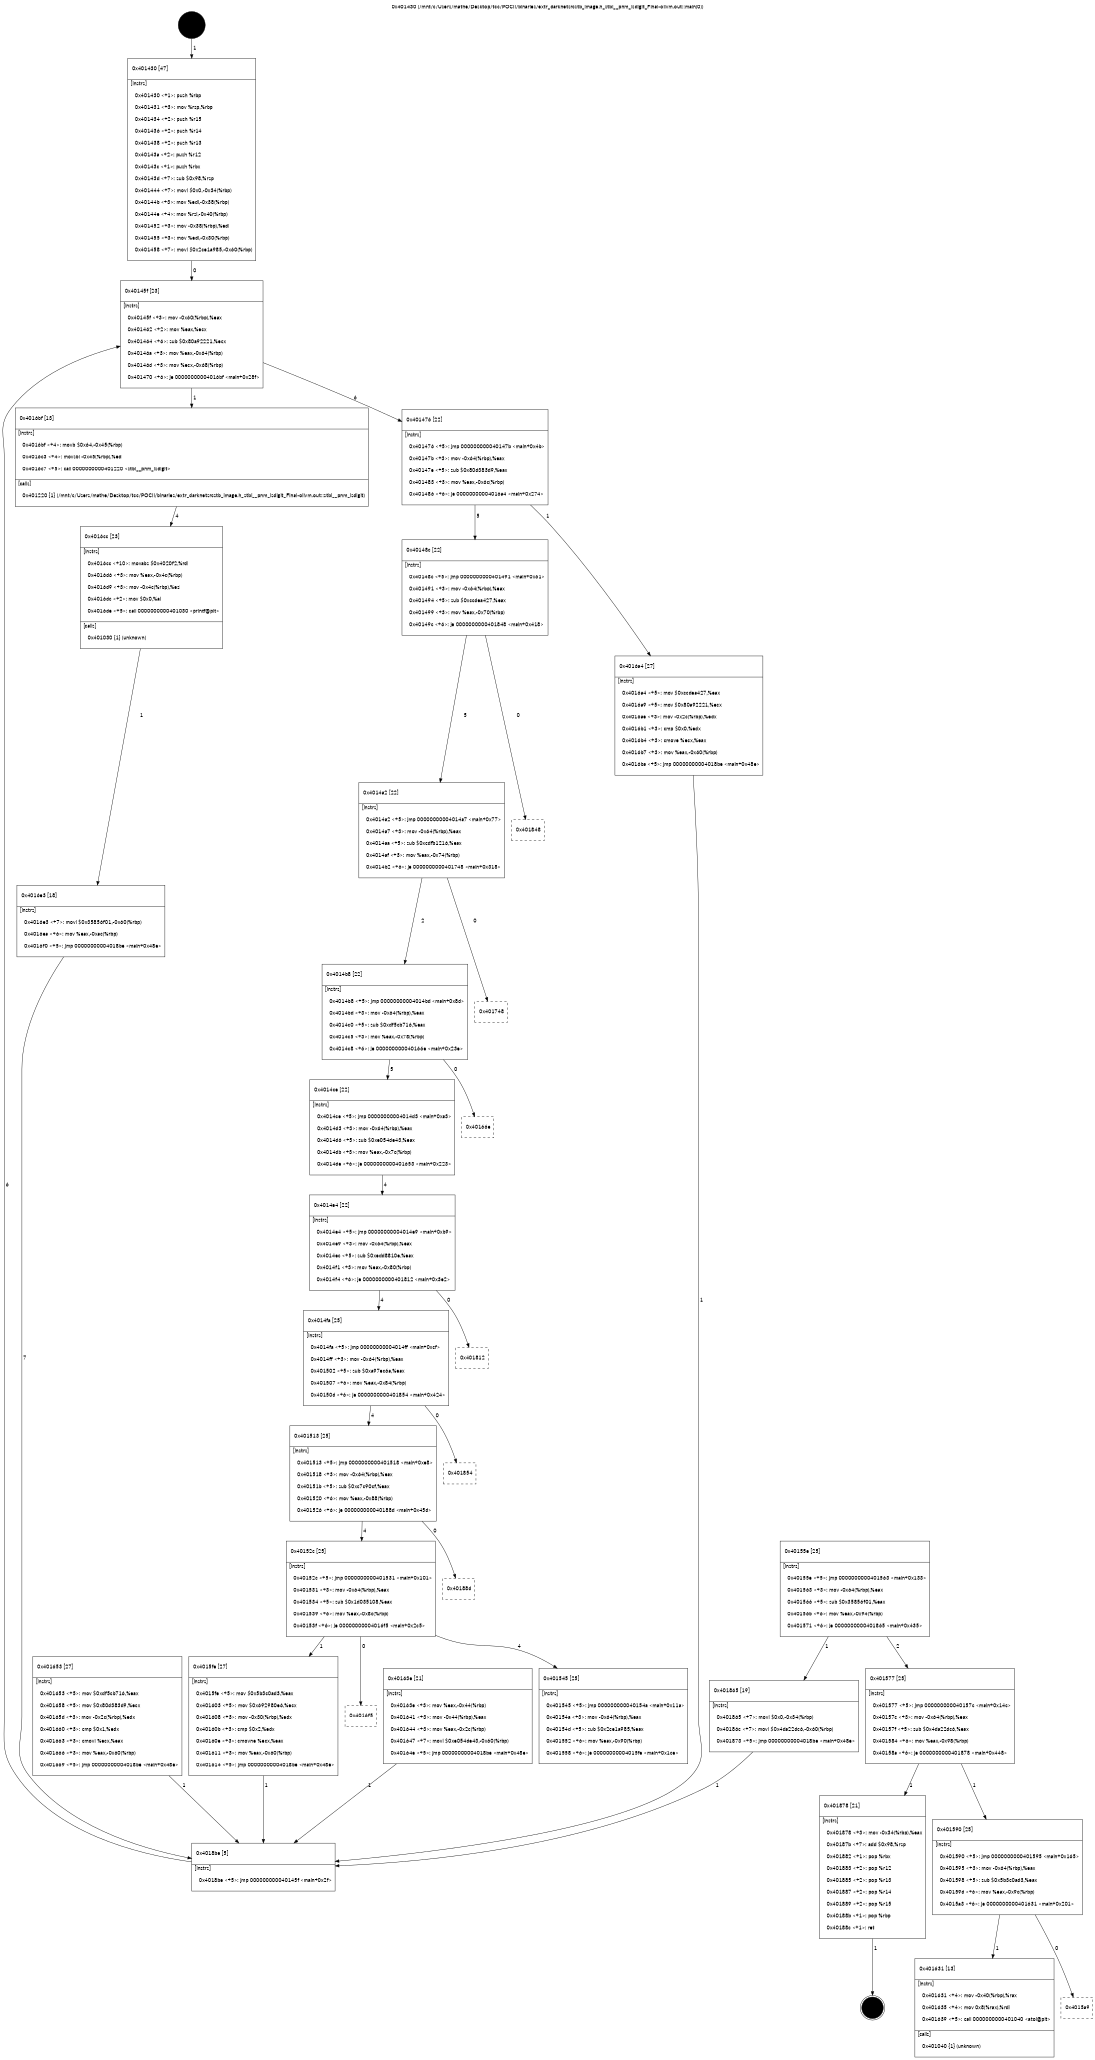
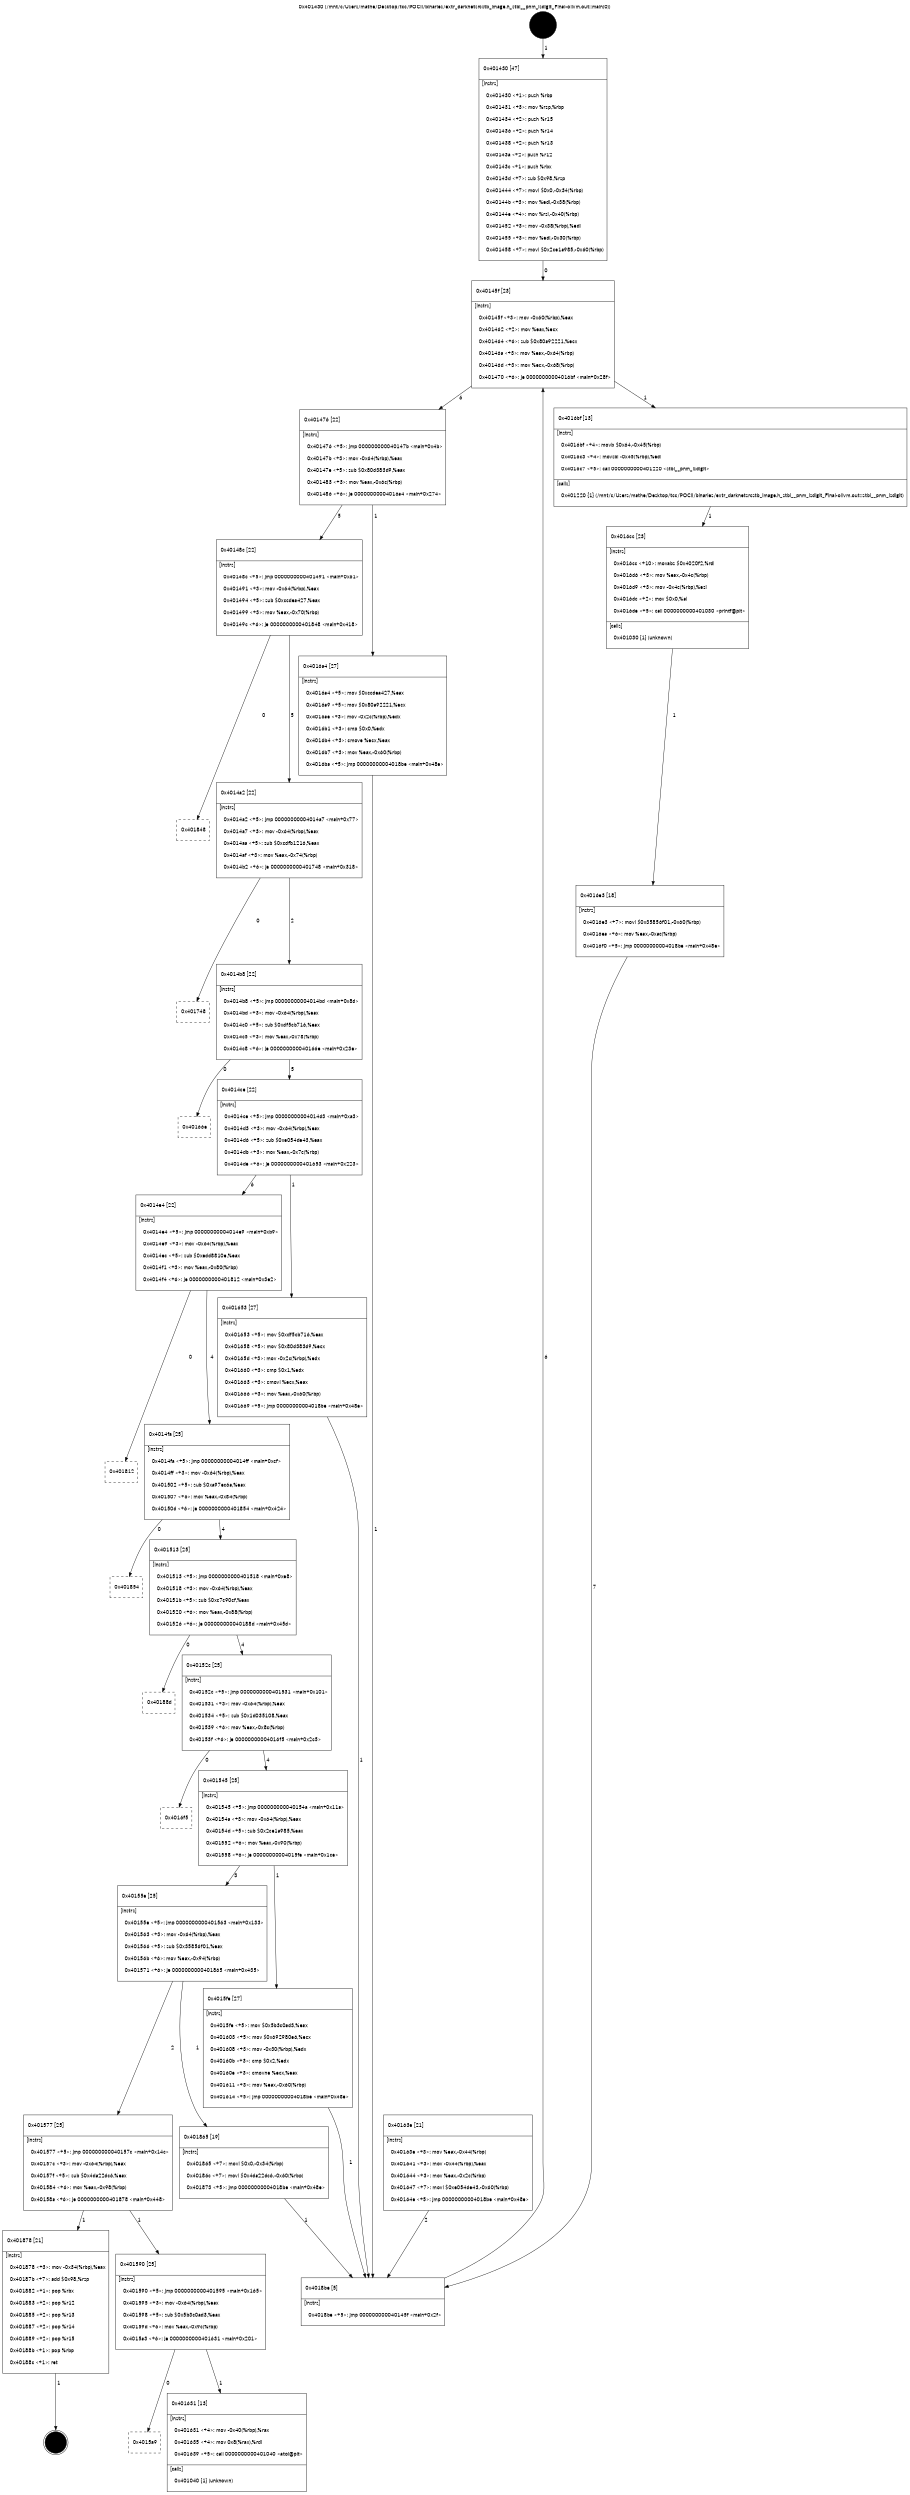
edge "0x4016bf [13]" -> "0x4016cc [23]": label " 4" -> " 1"
edge "0x4014ce [22]" -> "0x4014e4 [22]": label " 4" -> " 6"
edge "0x4014ce [22]" -> "0x401653 [27]": added, label "1"
edge "0x40152c [25]" -> "0x4015fe [27]": now "0x401545 [25]" -> "0x4015fe [27]"
edge "0x40163e [21]" -> "0x4018be [5]": label " 1" -> " 2"
edge "0x401545 [25]" -> "0x40155e [25]": added, label "3"
